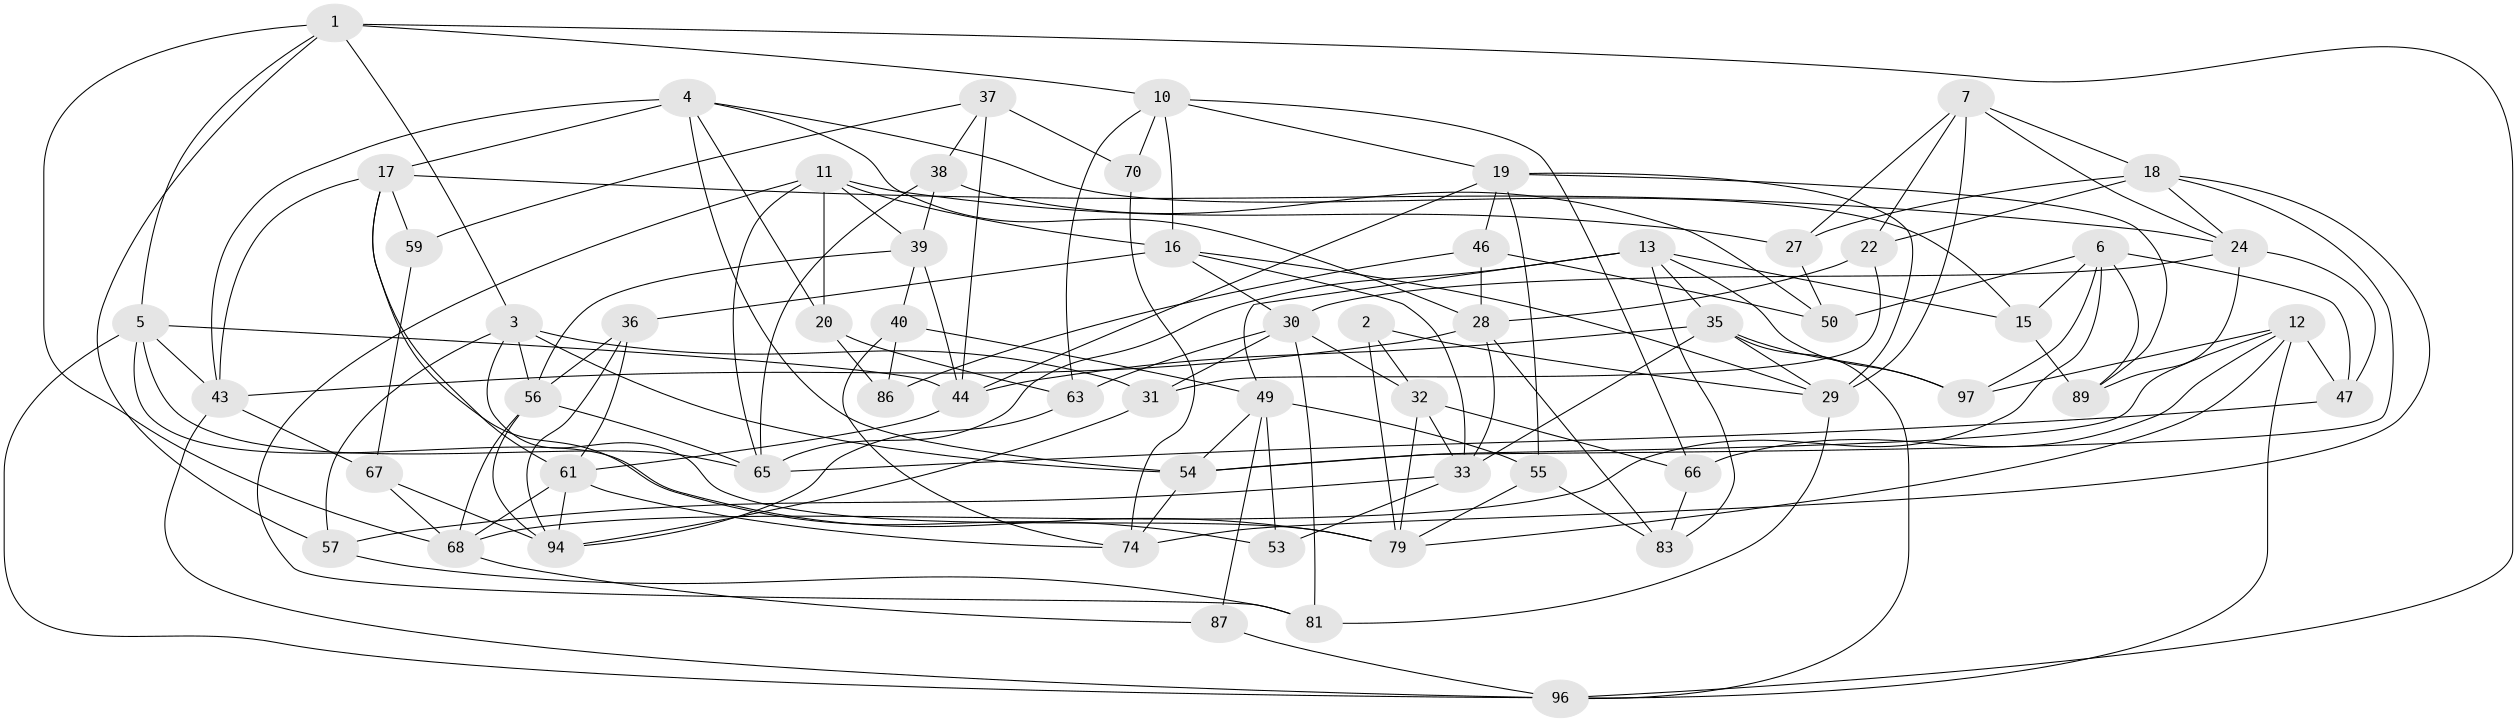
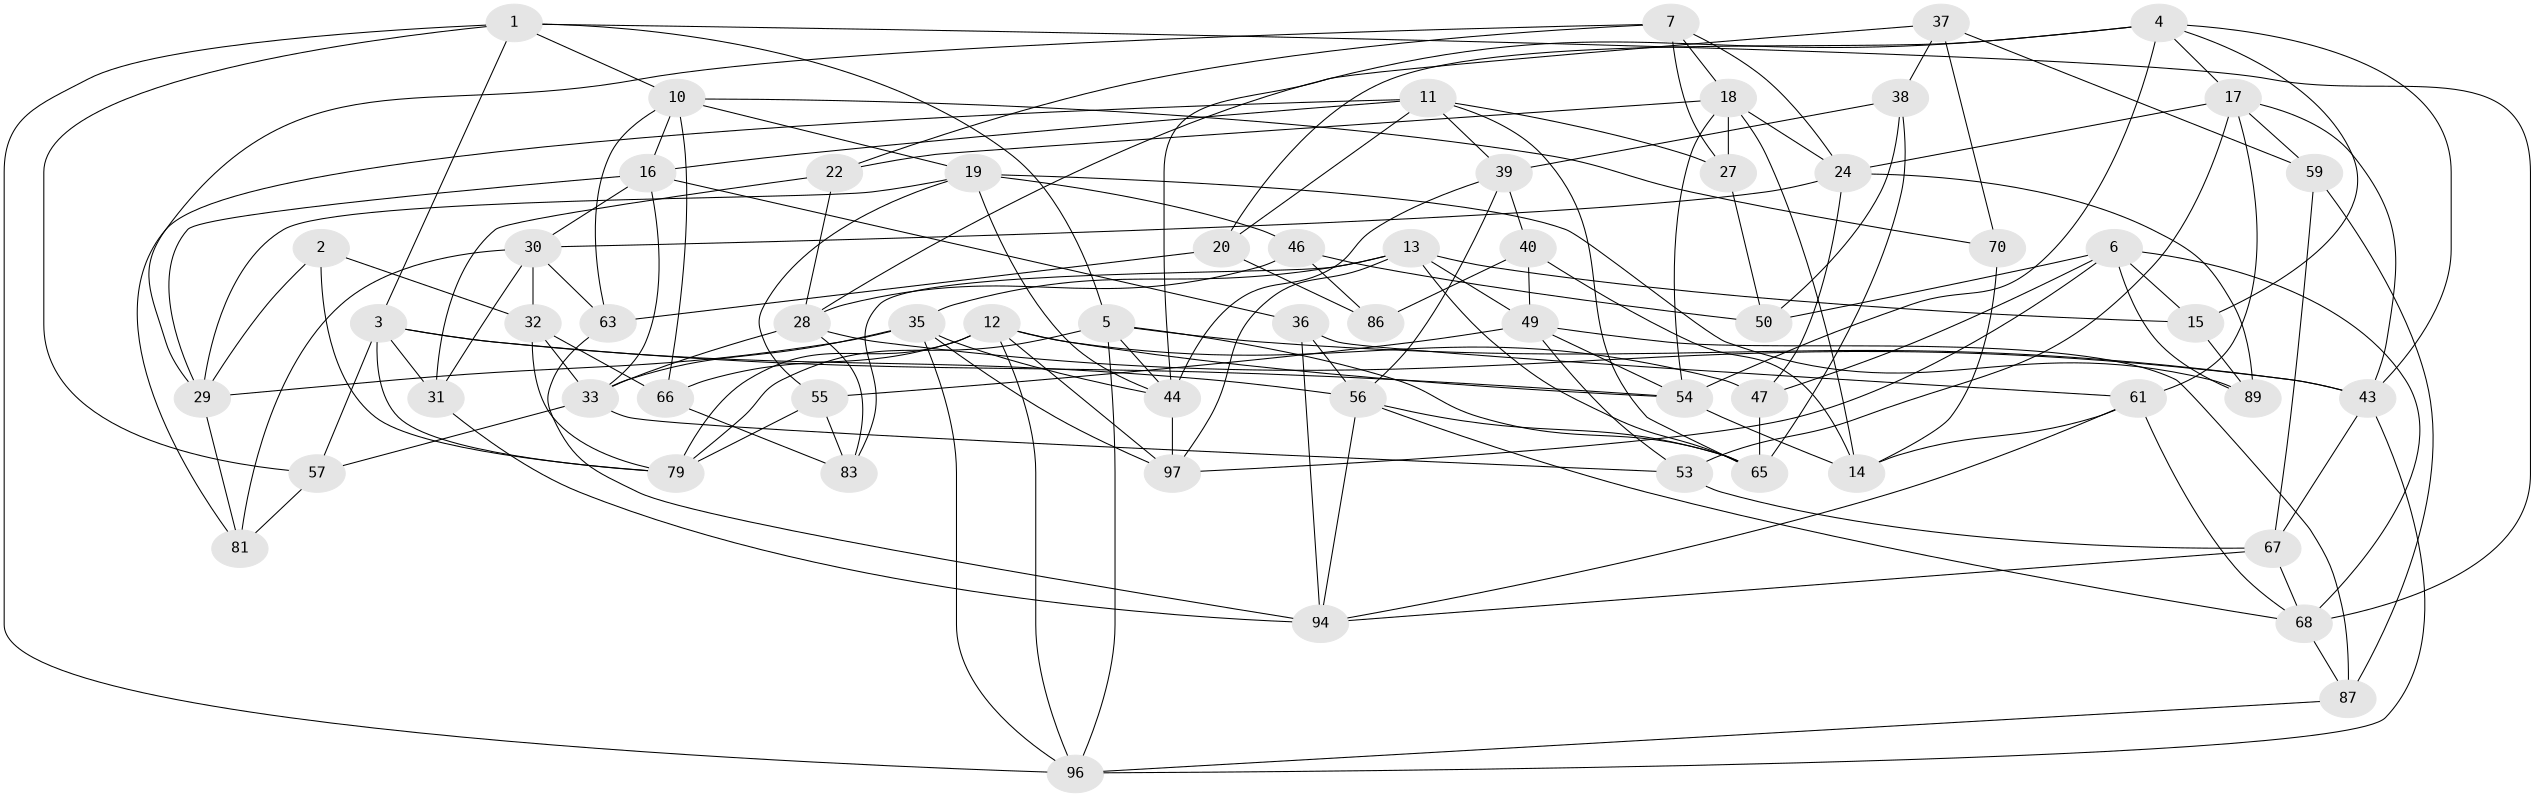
edge "59" -- "87": added
edge "44" -- "61": now "44" -- "97"
edge "53" -- "67": added
node "74": label "74" -> "14"
